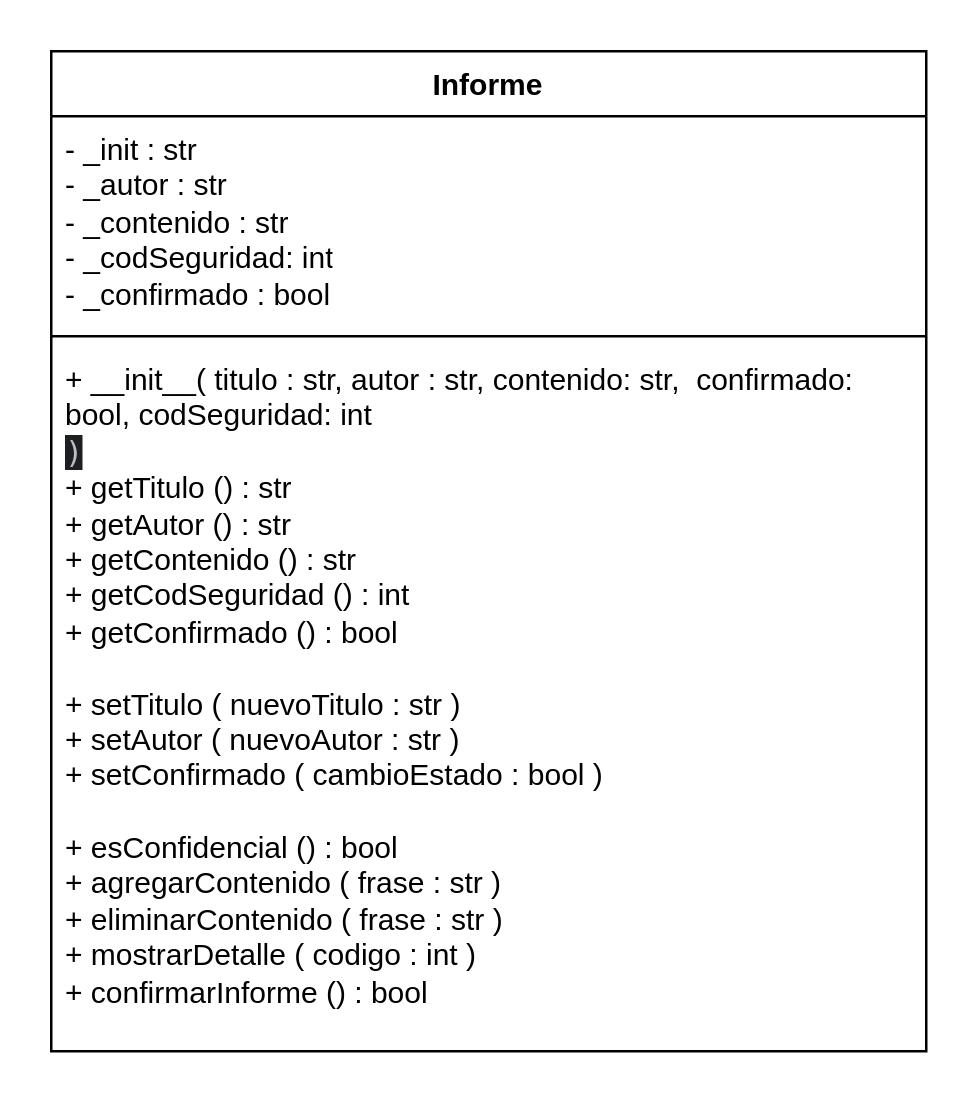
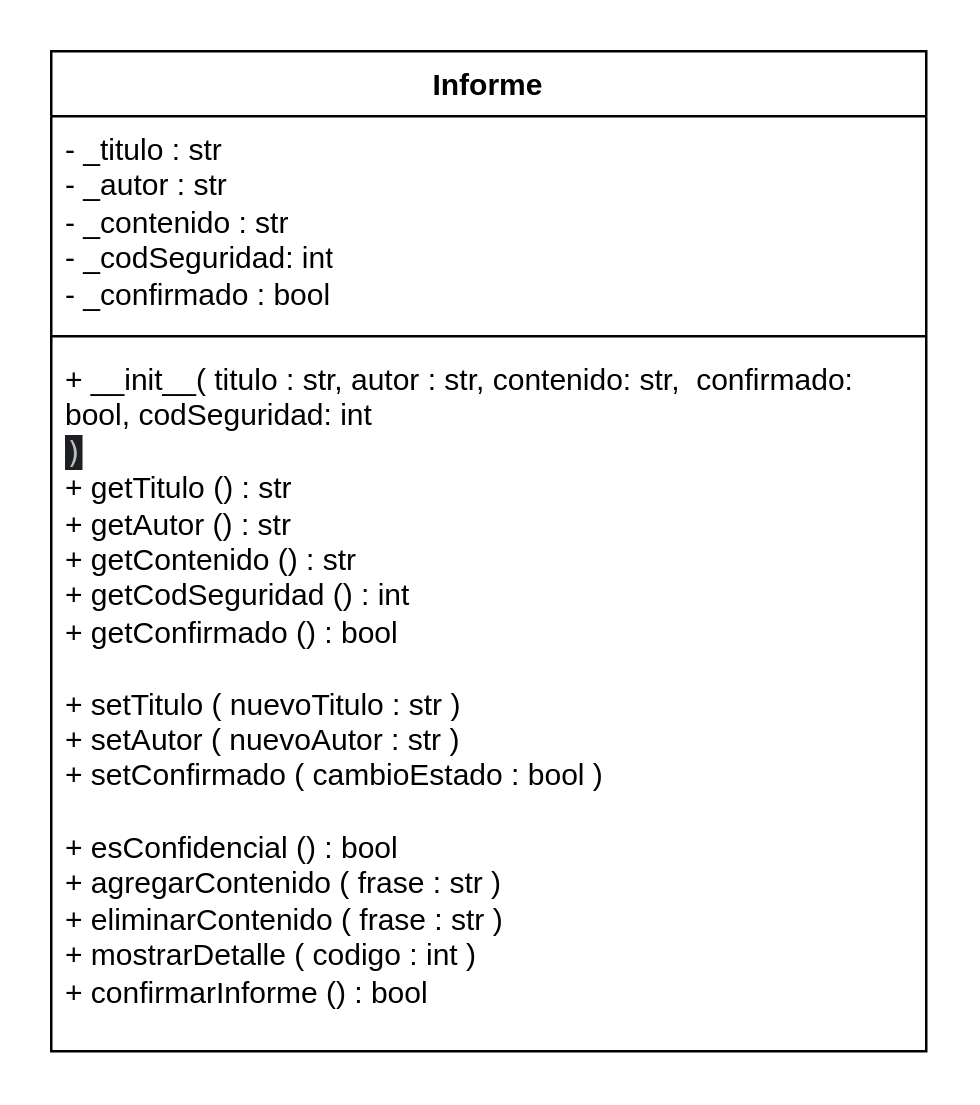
node "- _init : str - _autor : str - _contenido : str - _codSeguridad: int - _confirmado : bool": label "- _init : str - _autor : str - _contenido : str - _codSeguridad: int - _confirmado : bool" -> "- _titulo : str - _autor : str - _contenido : str - _codSeguridad: int - _confirmado : bool"
